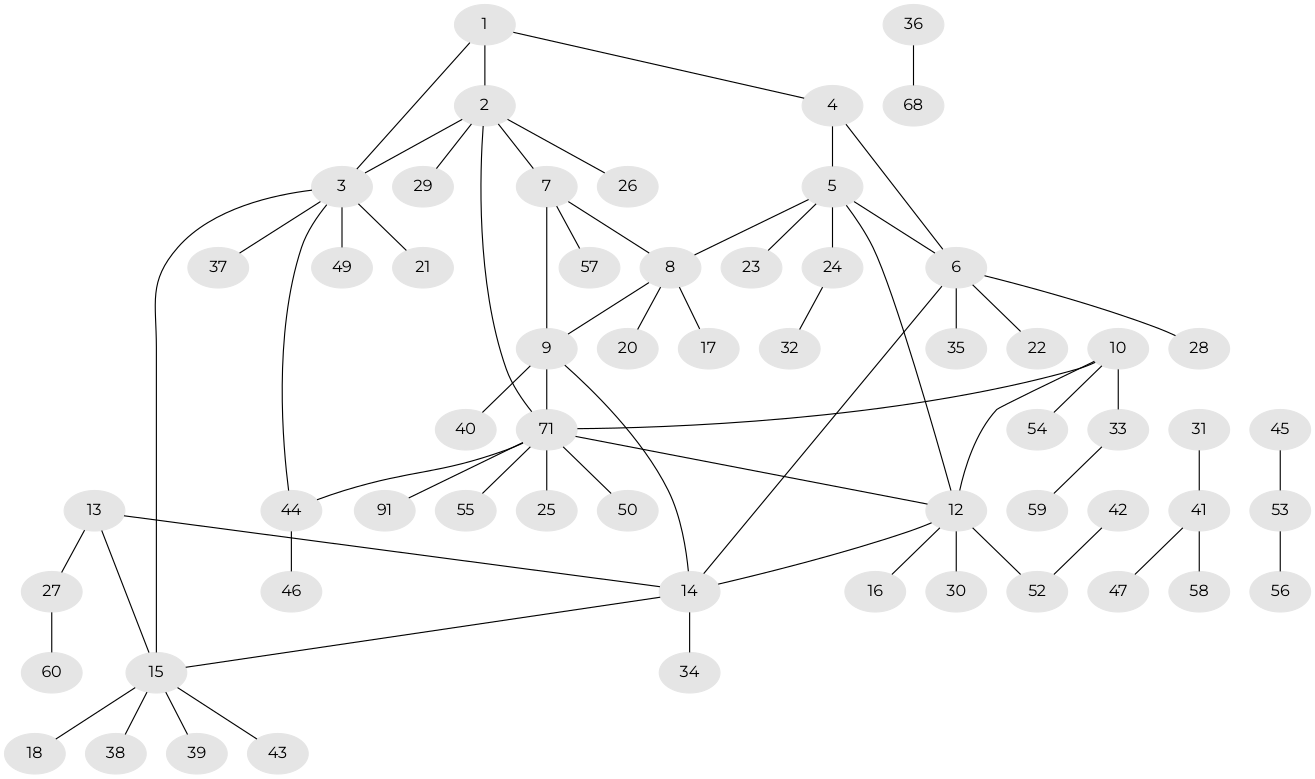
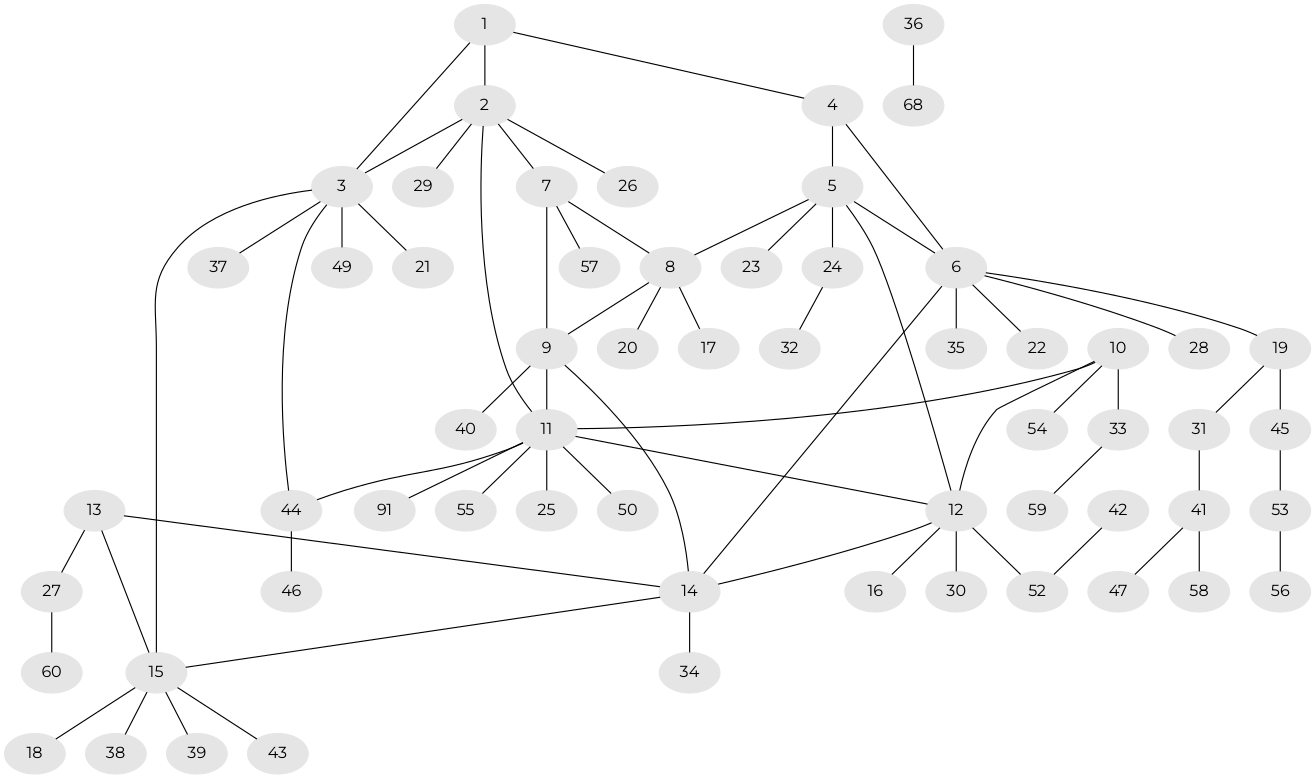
node "19": added
node "71": label "71" -> "11"
